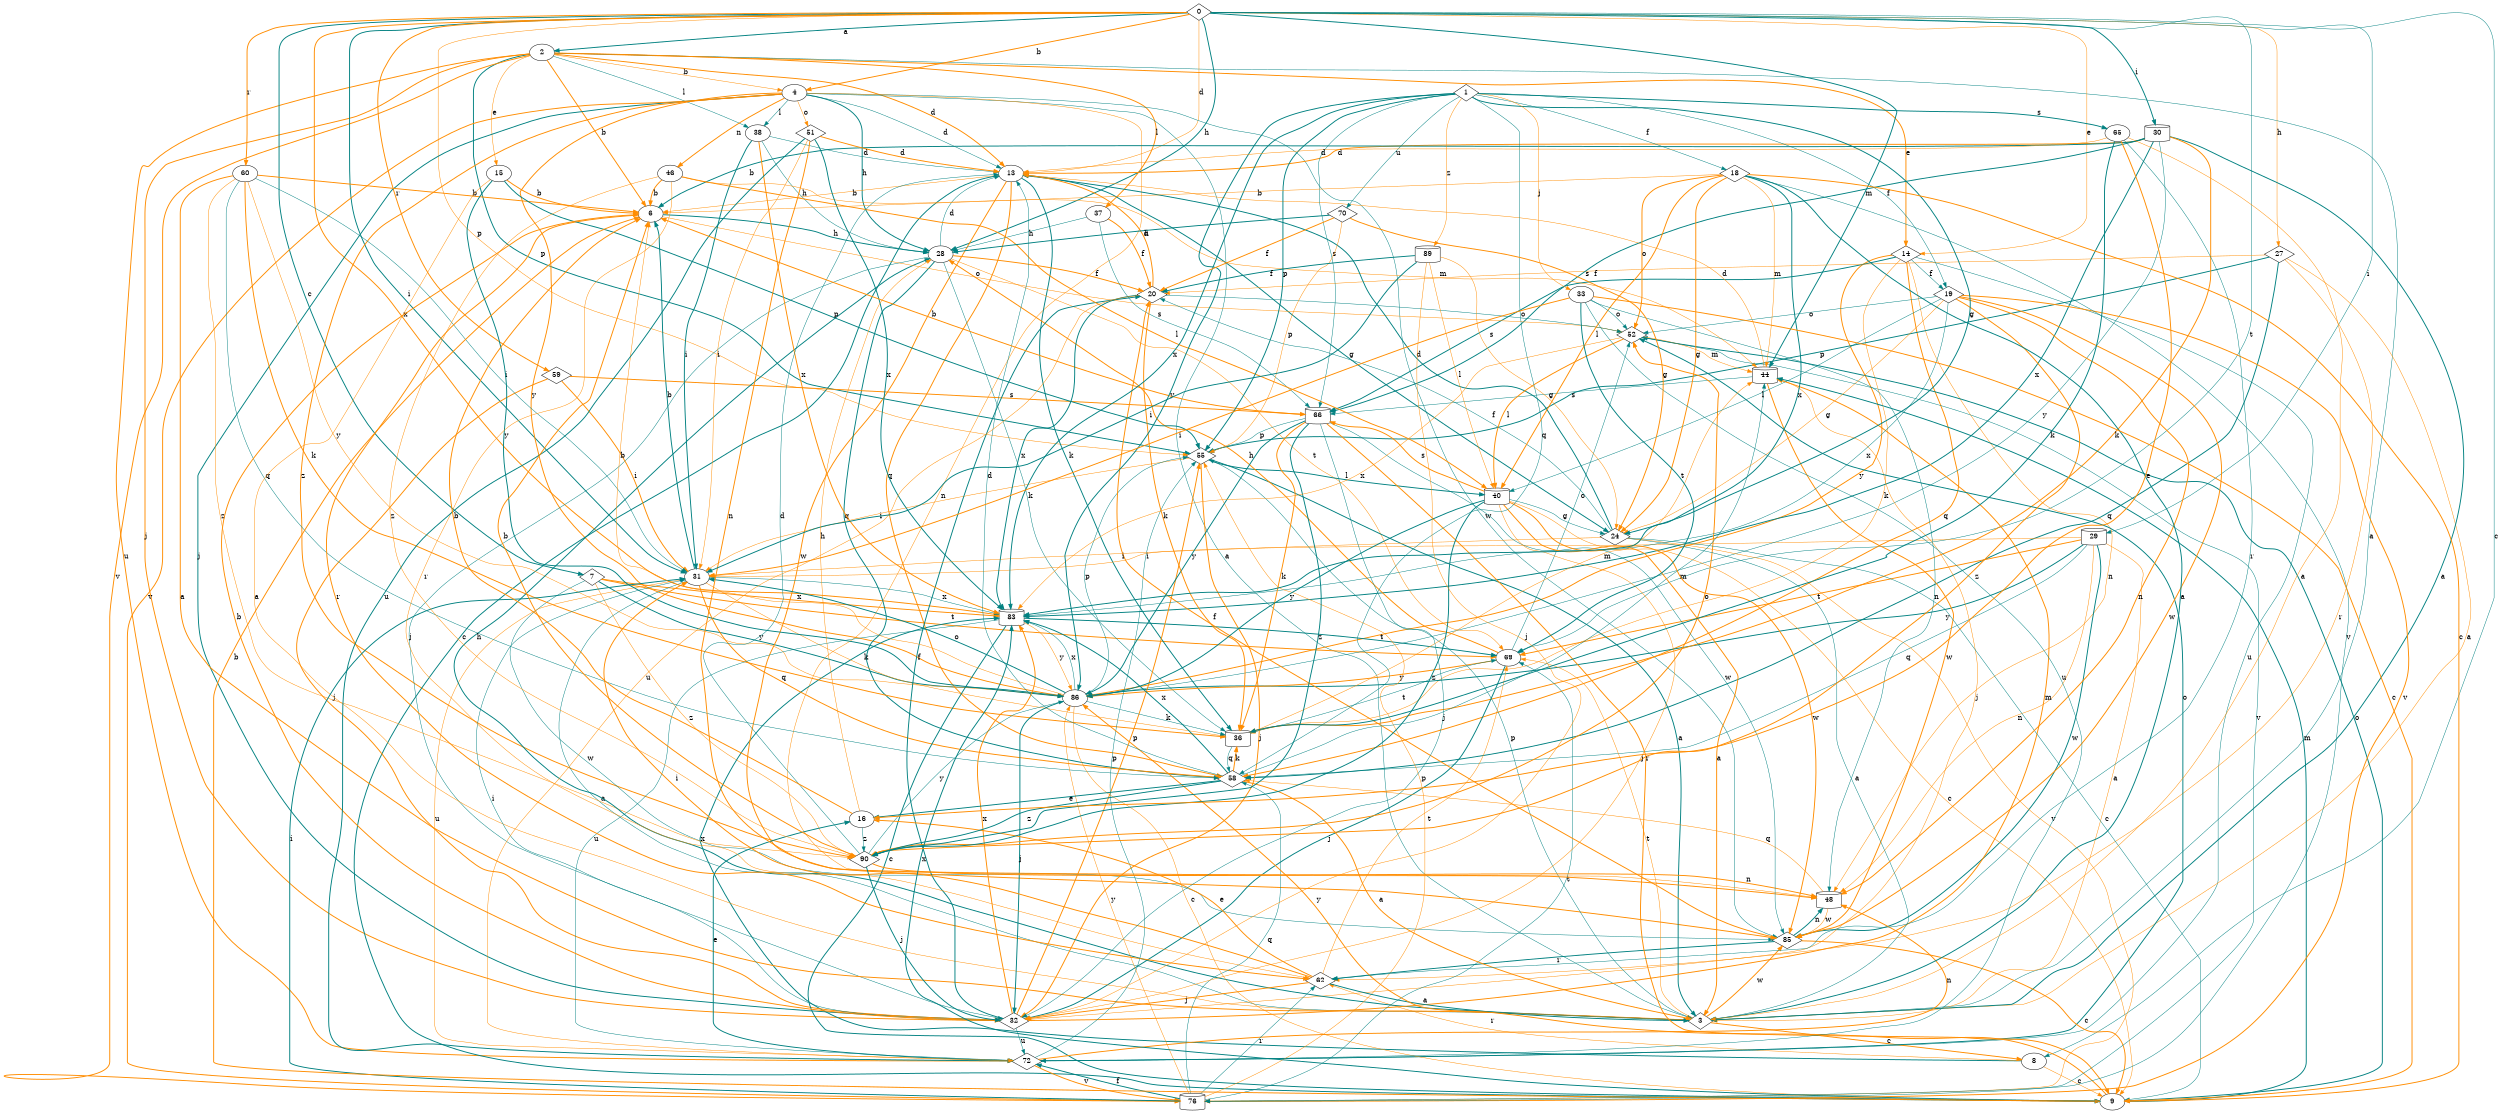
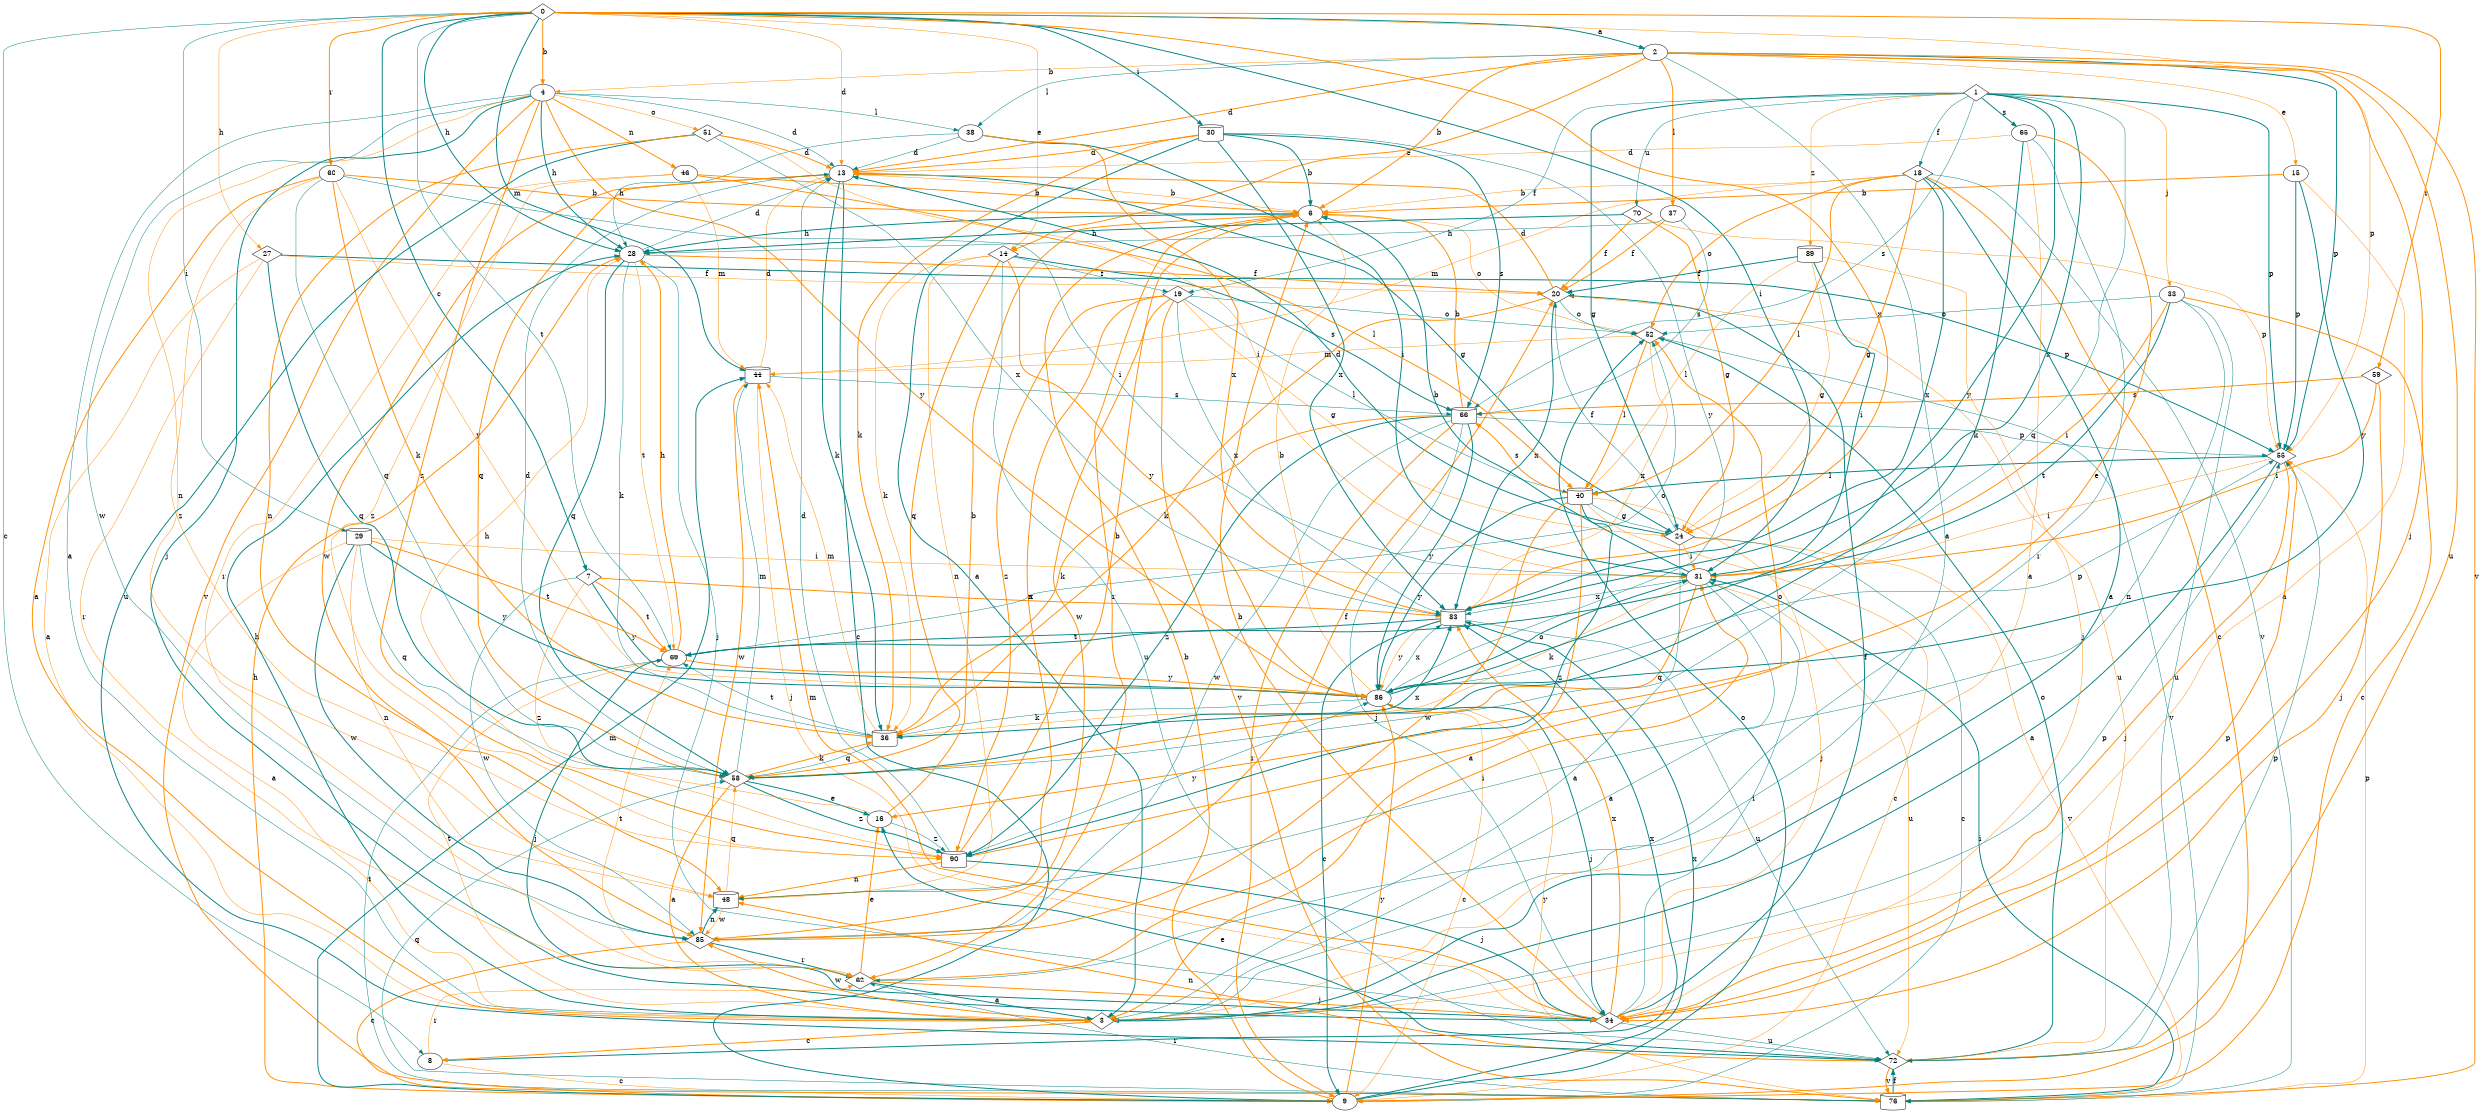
edge "51" -> "83": style bold -> solid
node "90": shape diamond -> cylinder
node "32": label "32" -> "34"
edge "9" -> "28": added, label "h"
